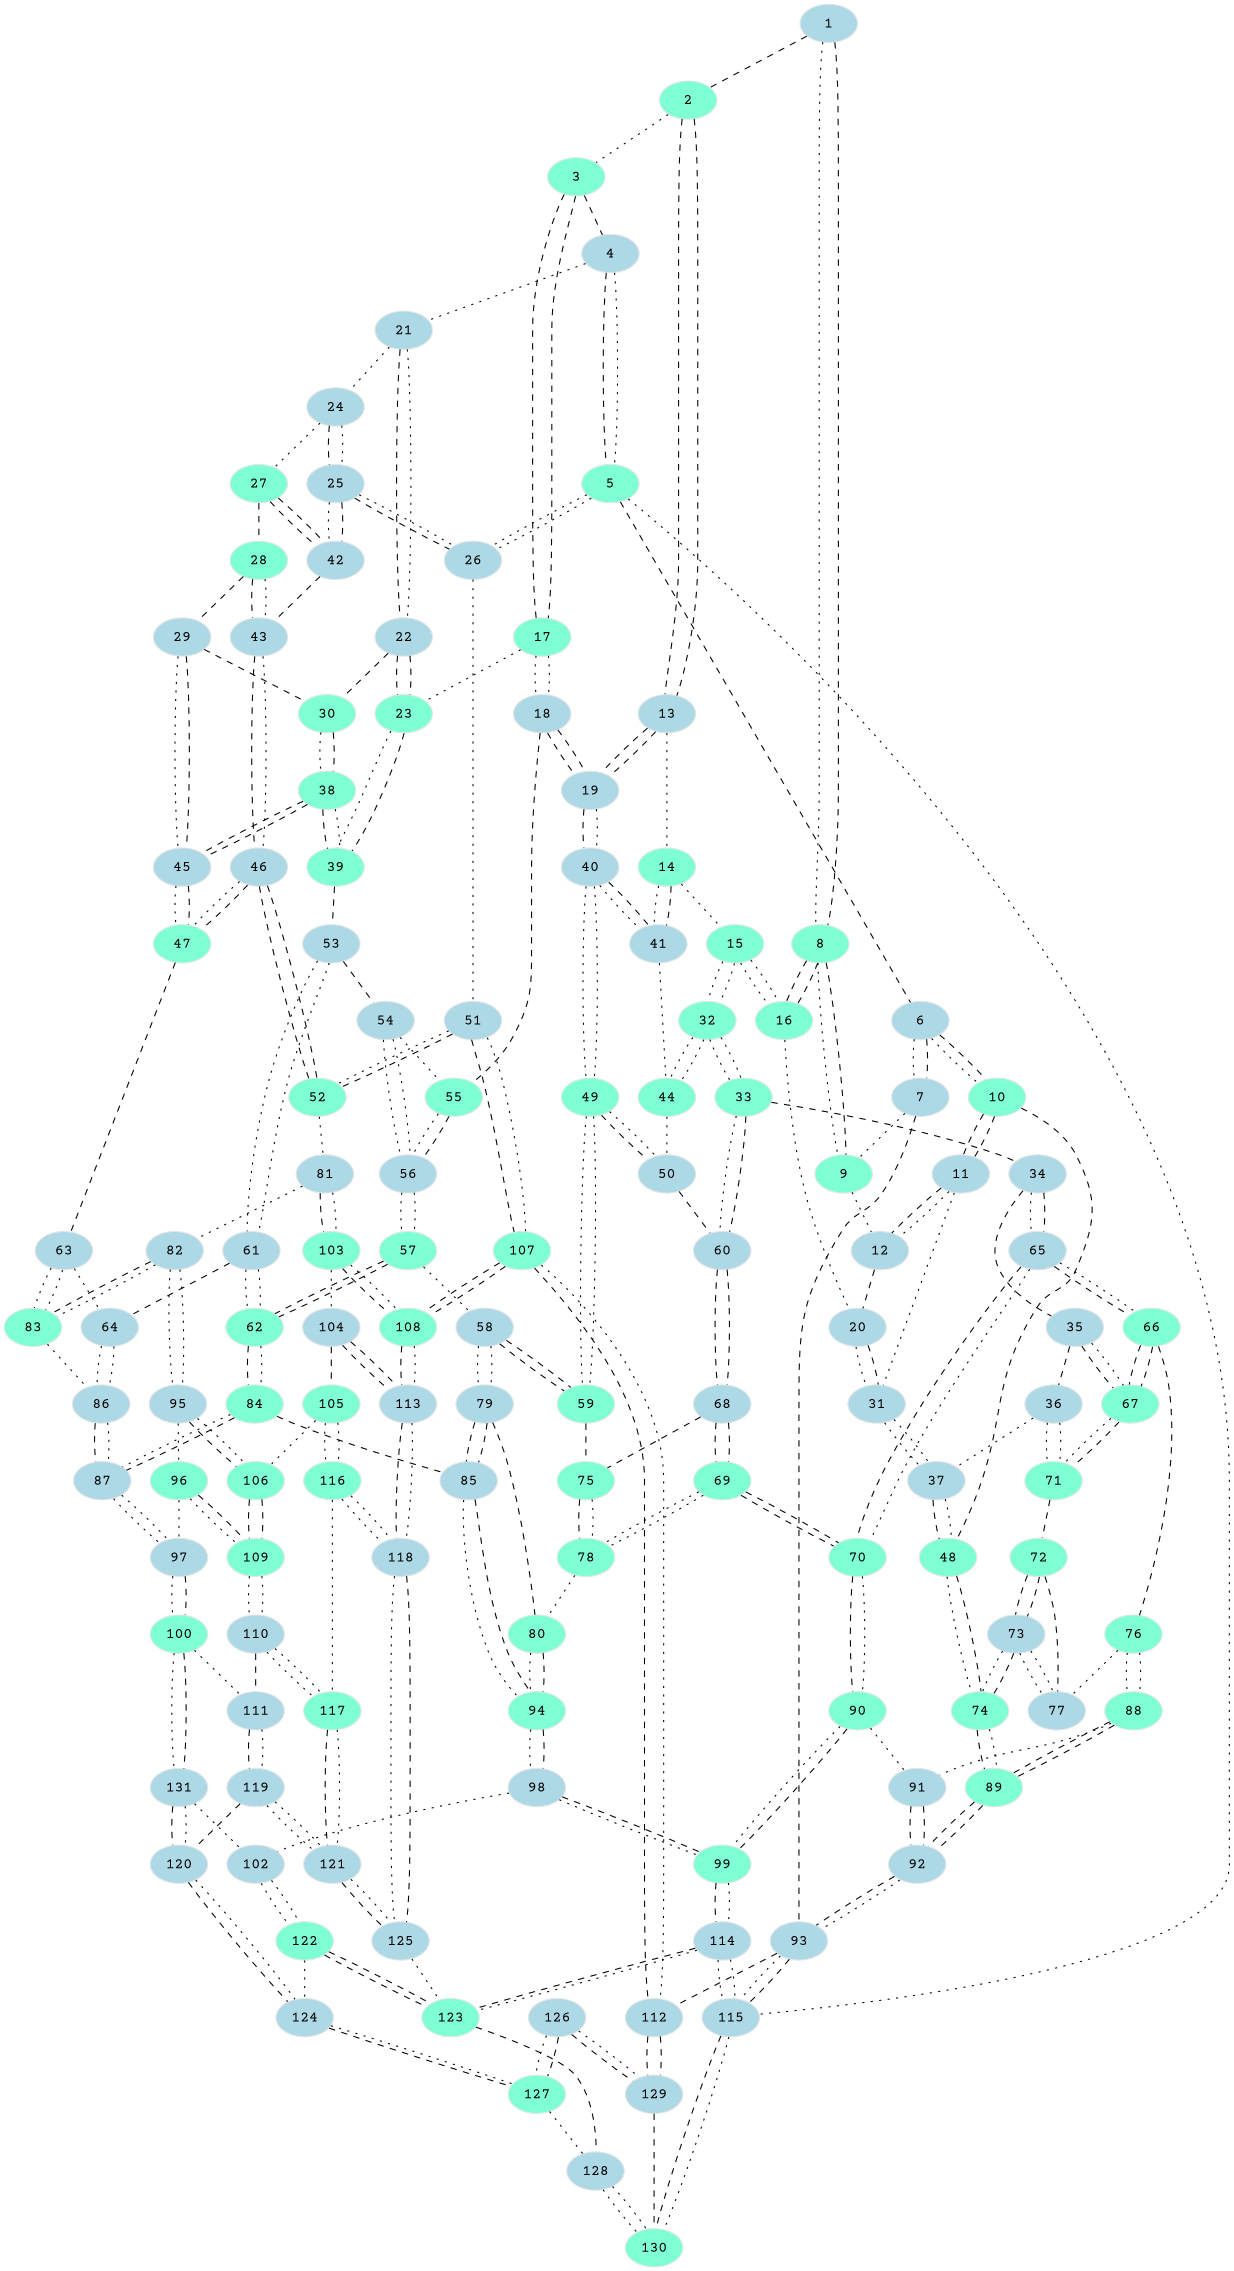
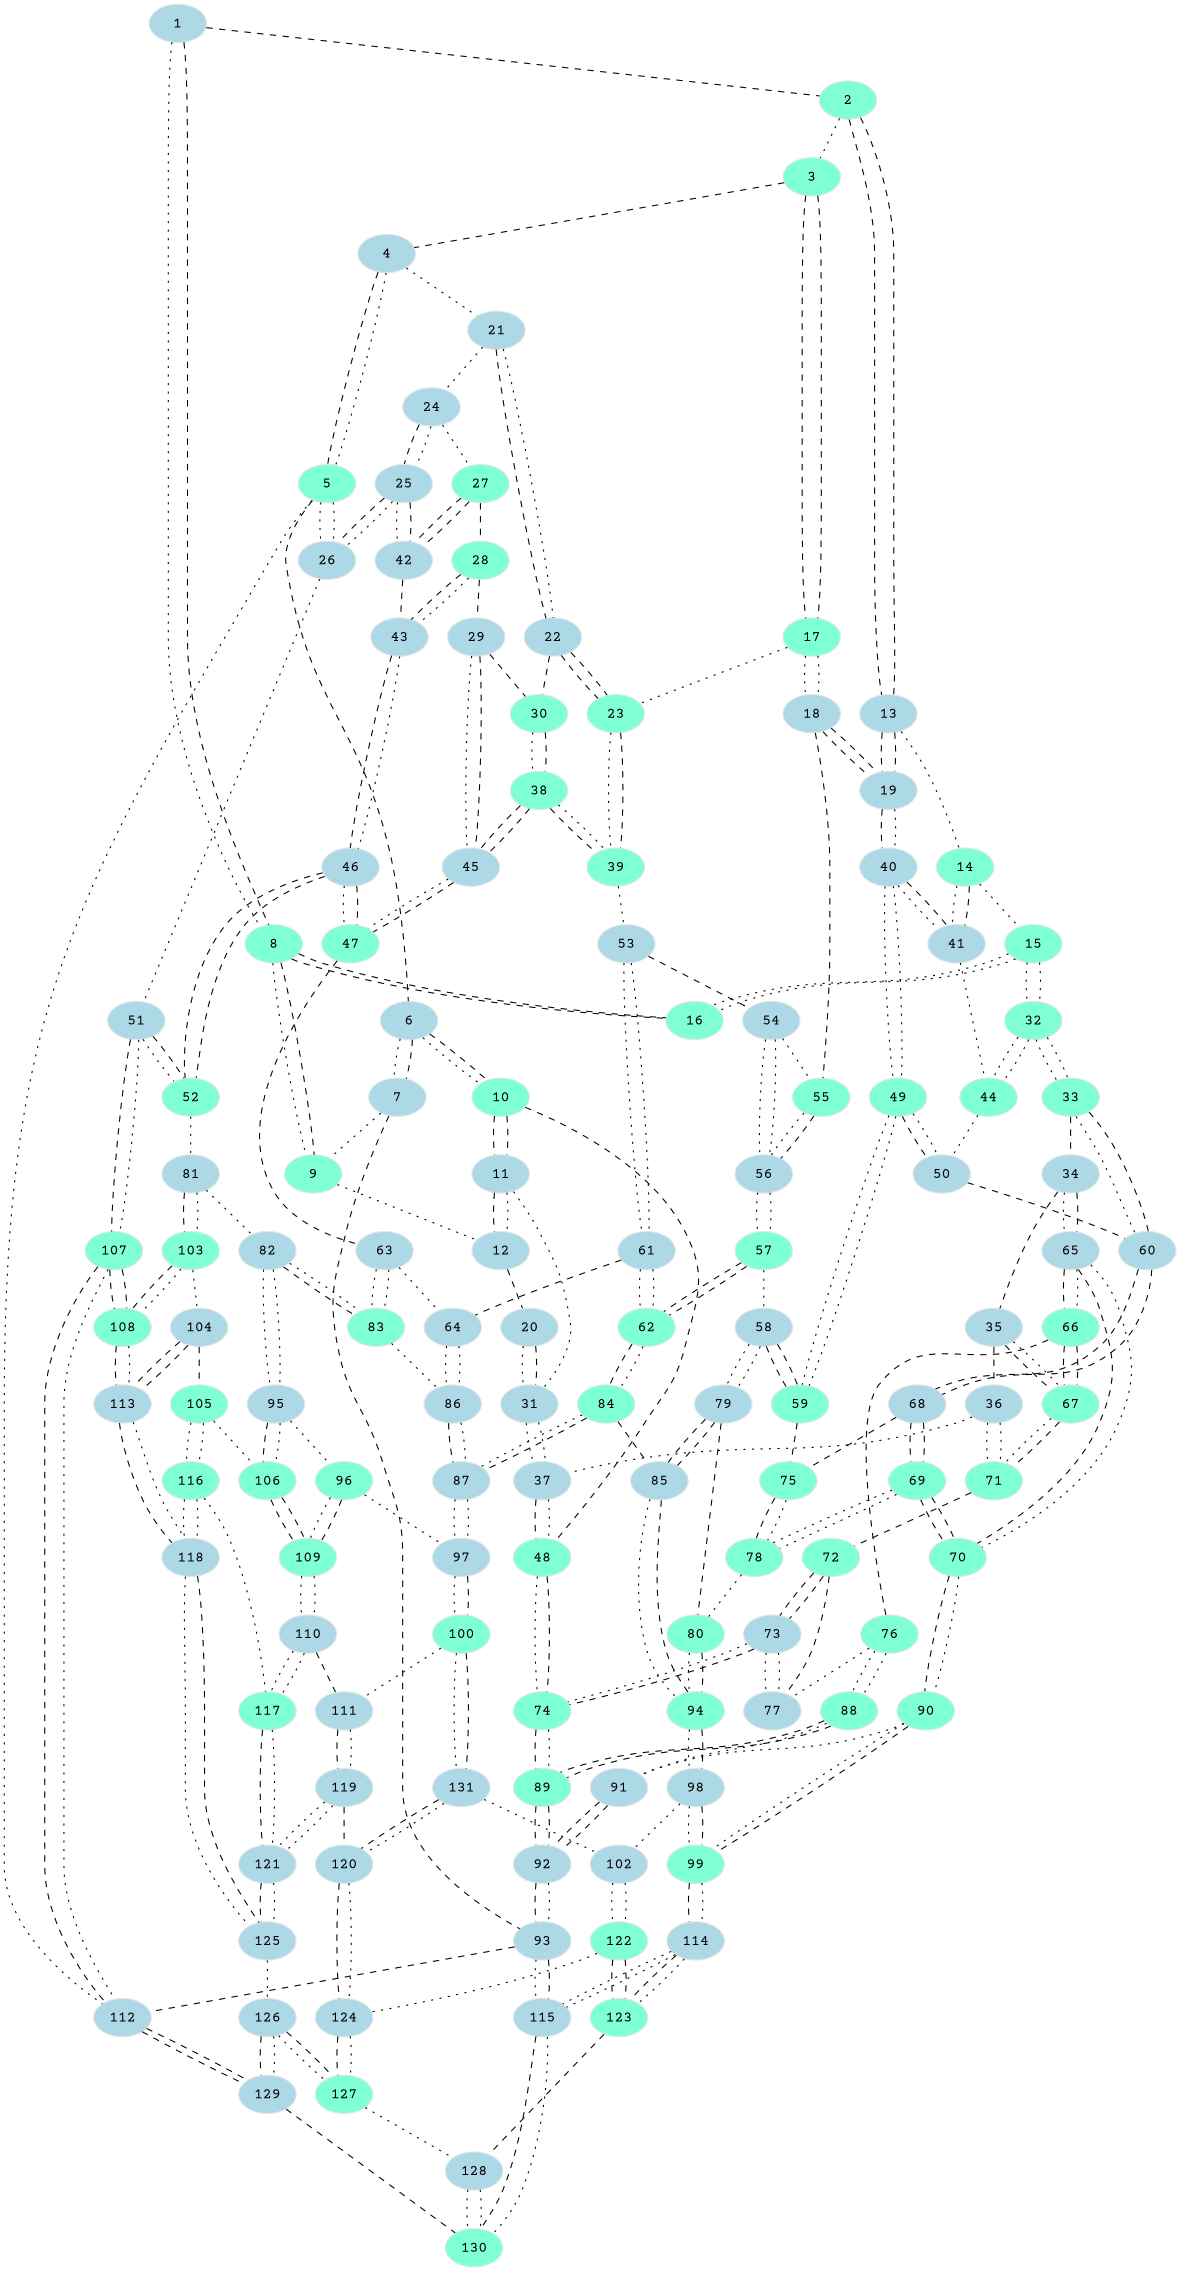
edge "39" -- "53": style dashed -> dotted
edge "16" -- "20": removed
edge "5" -- "115": now "5" -- "112"
edge "125" -- "123": now "125" -- "126"
